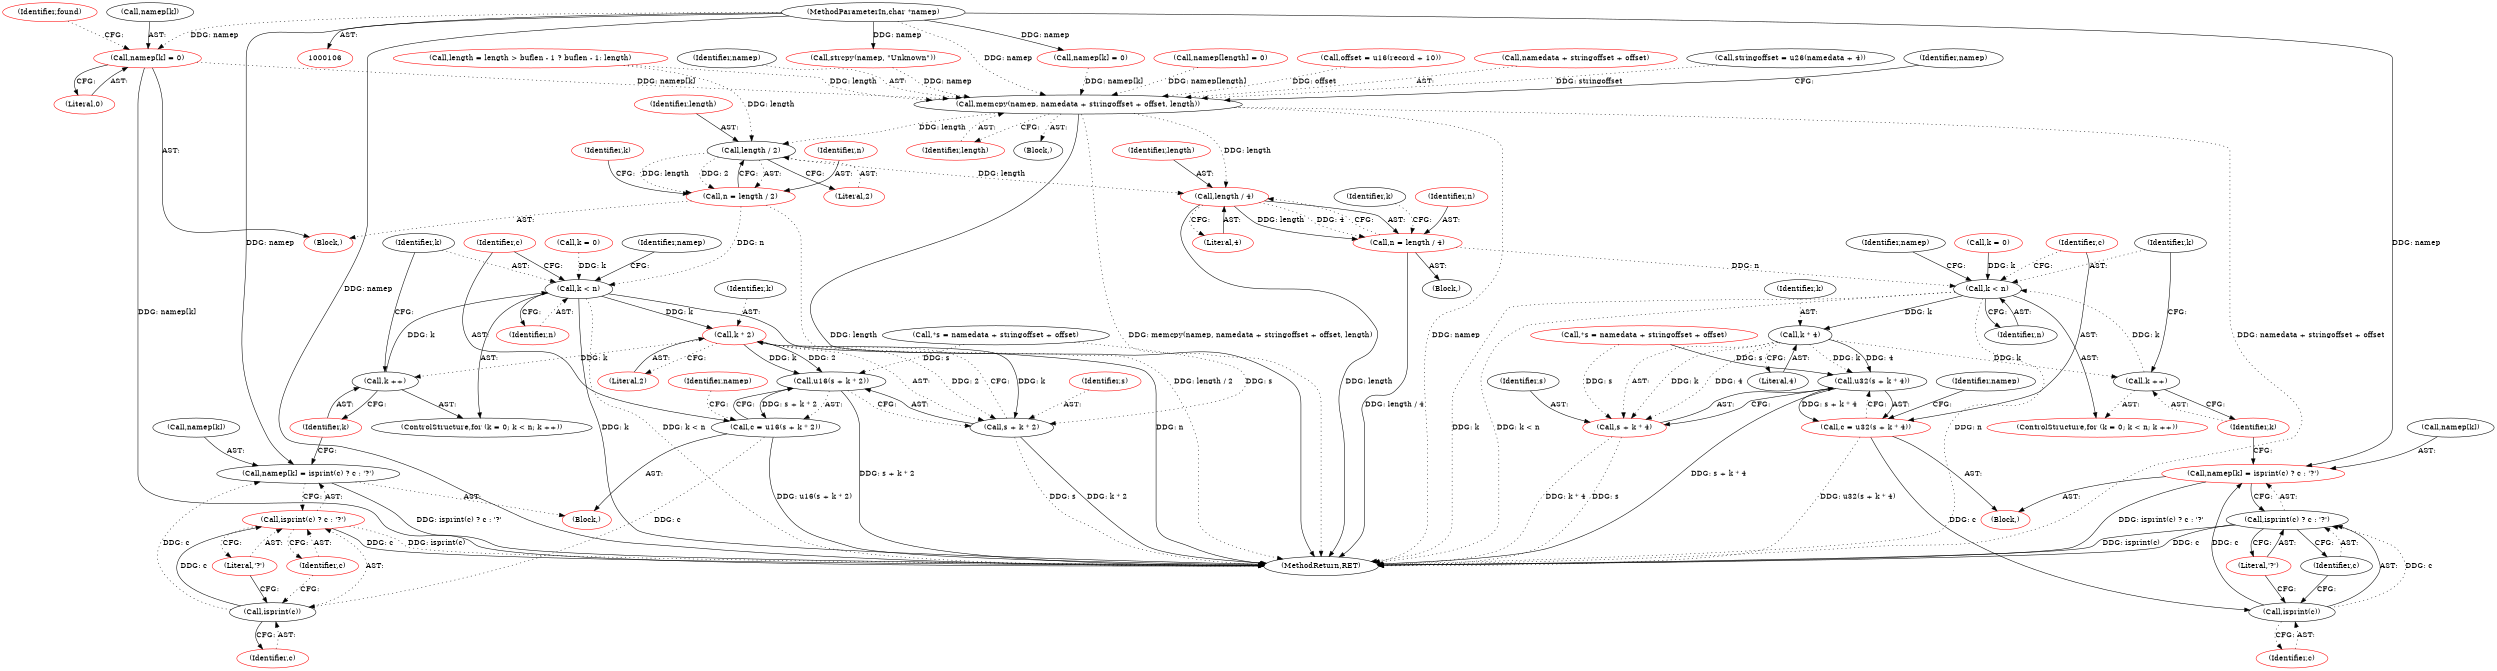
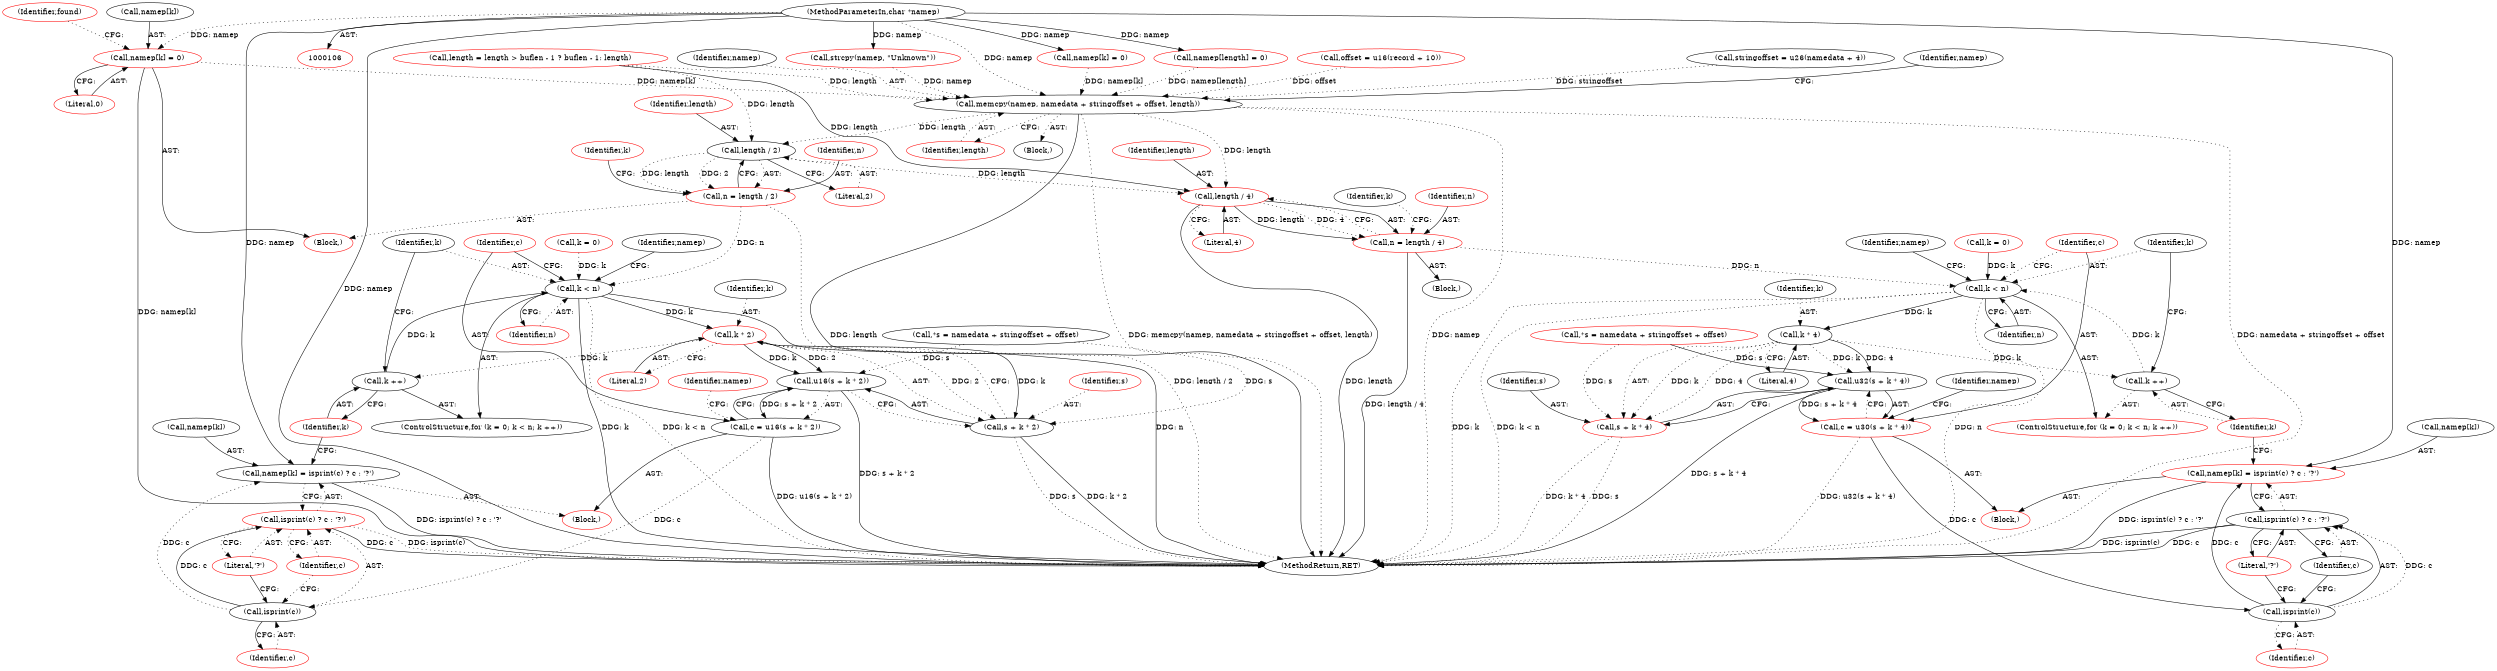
edge "(MethodParameterIn,char *namep)" -> "(Call,namep[length] = 0)": added, label "DDG: namep"
node "(Call,namedata + stringoffset + offset)": removed
edge "(Call,length = length > buflen - 1 ? buflen - 1: length)" -> "(Call,length / 4)": added, label "DDG: length"
node "(Call,c = u32(s + k * 4))": label "(Call,c = u32(s + k * 4))" -> "(Call,c = u30(s + k * 4))"
